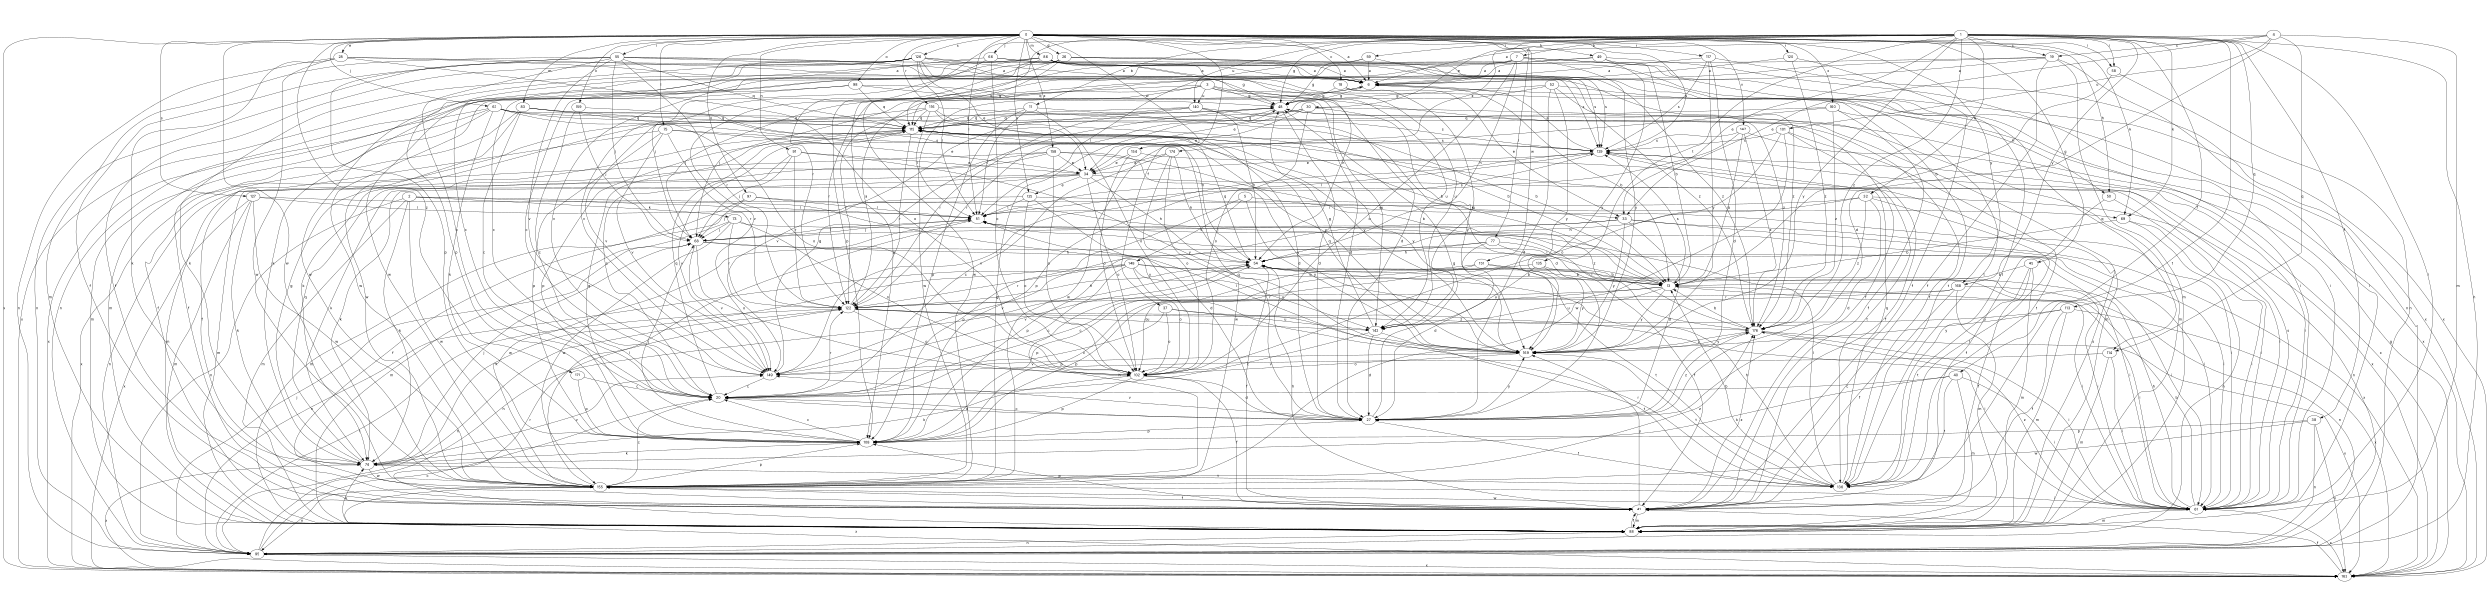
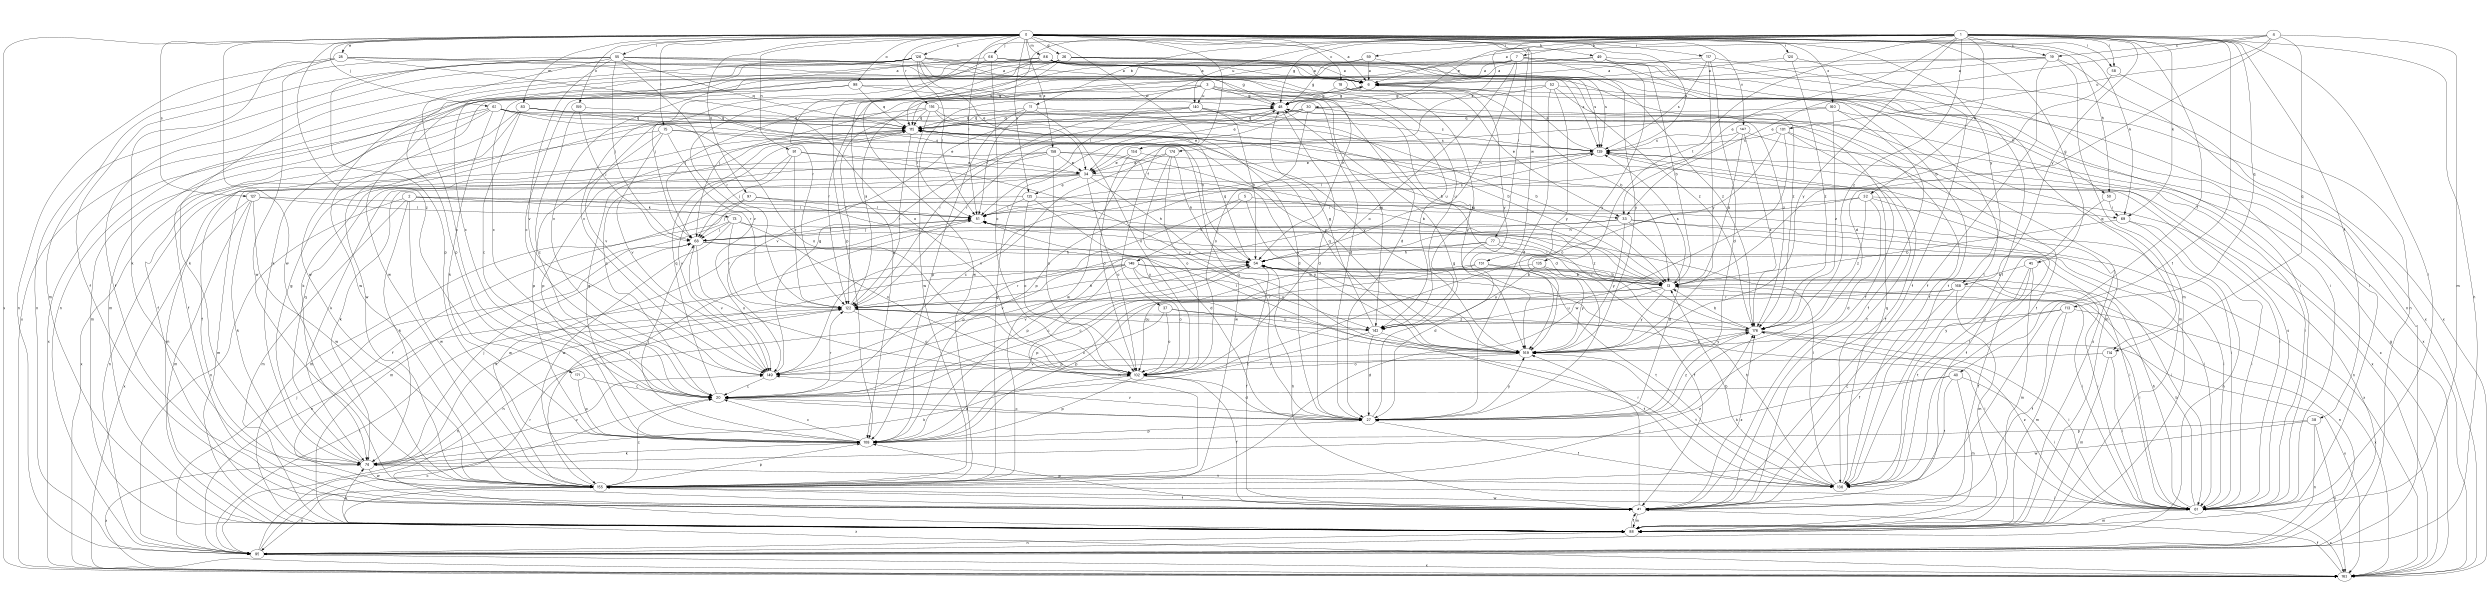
edge "115" -> "169": now "26" -> "169"
edge "50" -> "61": now "50" -> "69"
